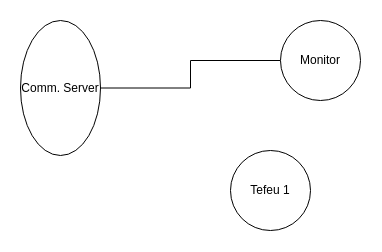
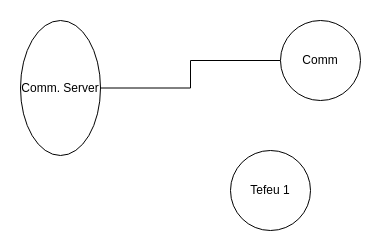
node "Monitor": label "Monitor" -> "Comm"
